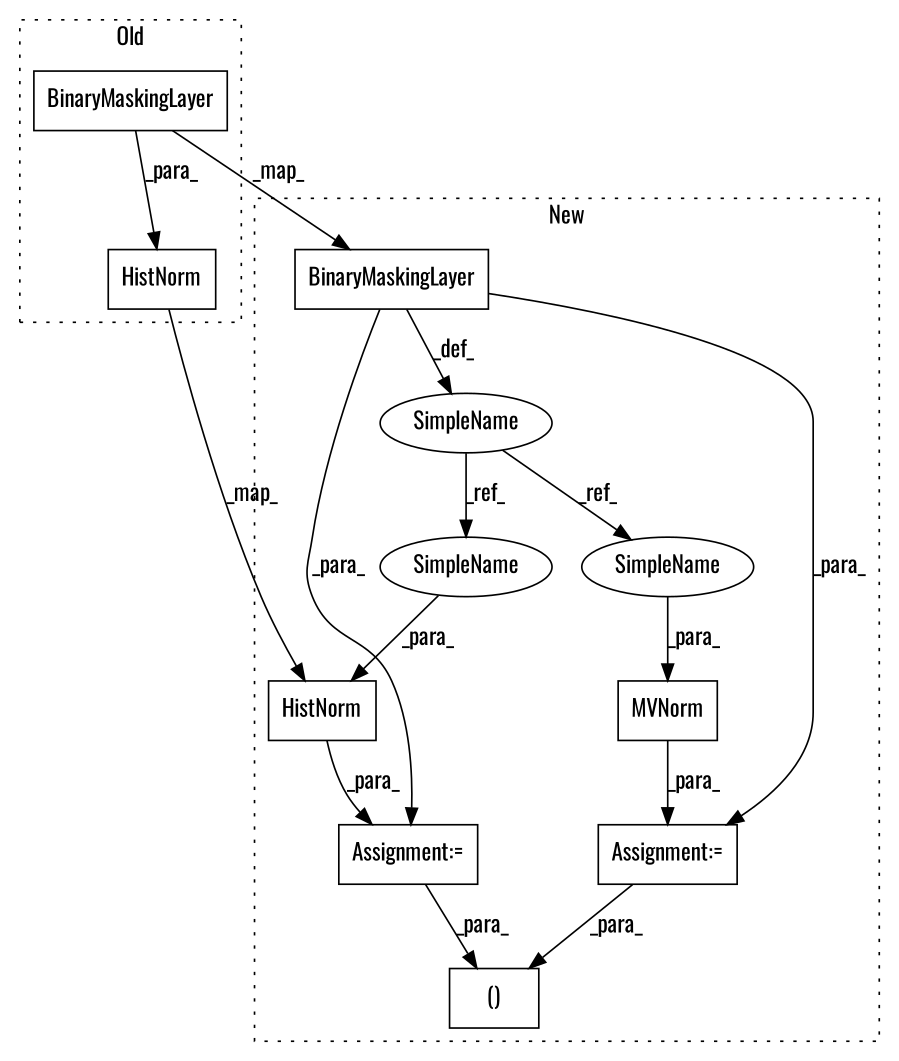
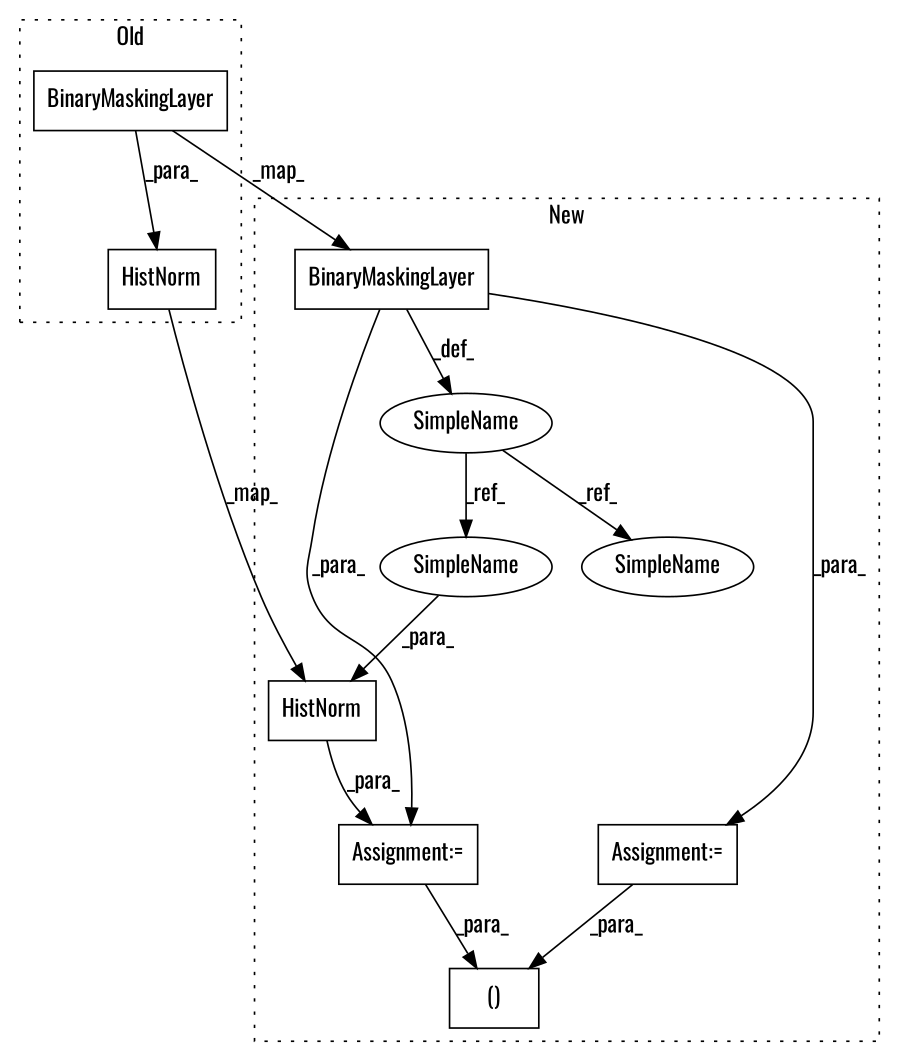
node "MVNorm": removed
